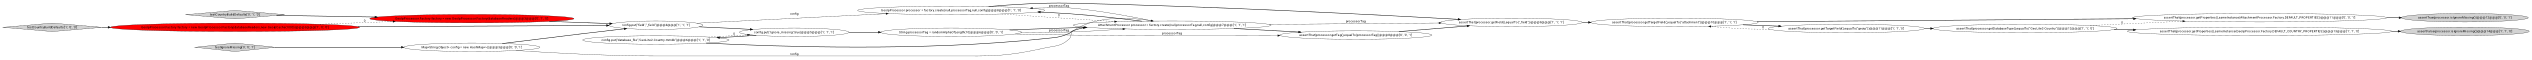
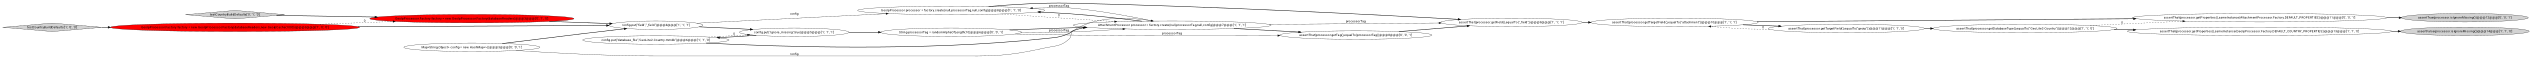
node "testIgnoreMissing['0', '0', '1']": removed
